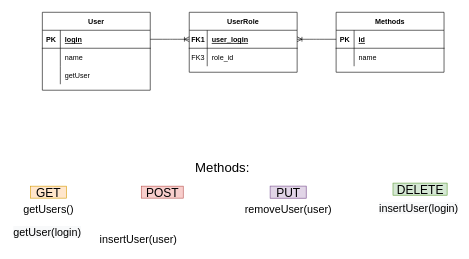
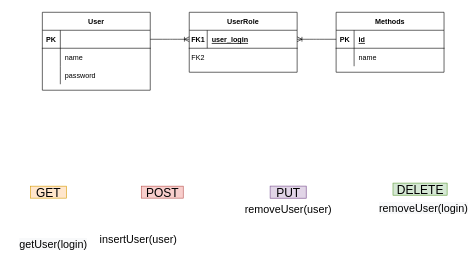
node "login": removed
node "role_id": removed
node "FK3": label "FK3" -> "FK2"
node "getUser": label "getUser" -> "password"
node "Methods:": removed
node "insertUser(login)": label "insertUser(login)" -> "removeUser(login)"
node "getUsers()": removed
node "getUser(login)": moved (45, 231) -> (51, 243)
